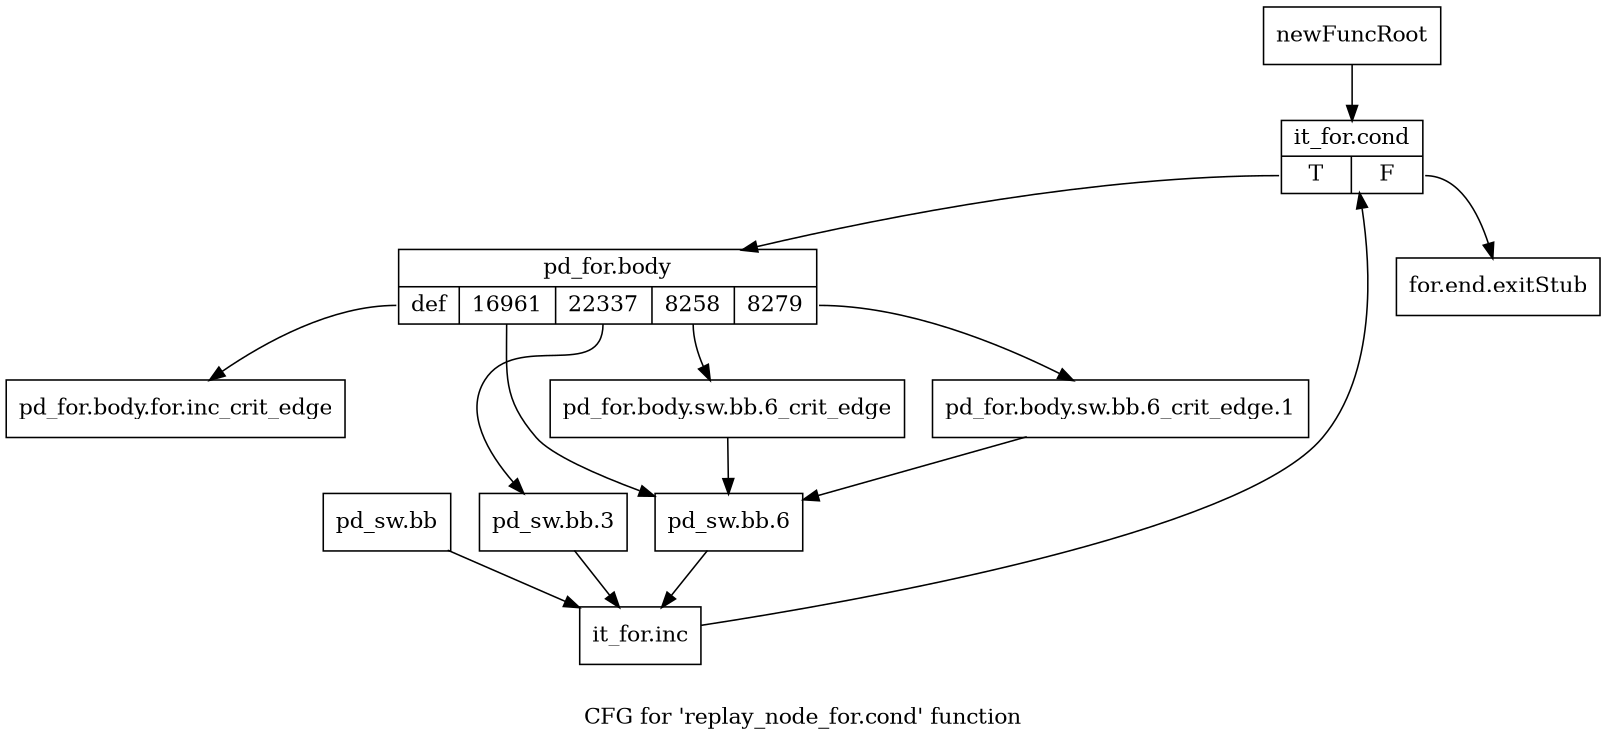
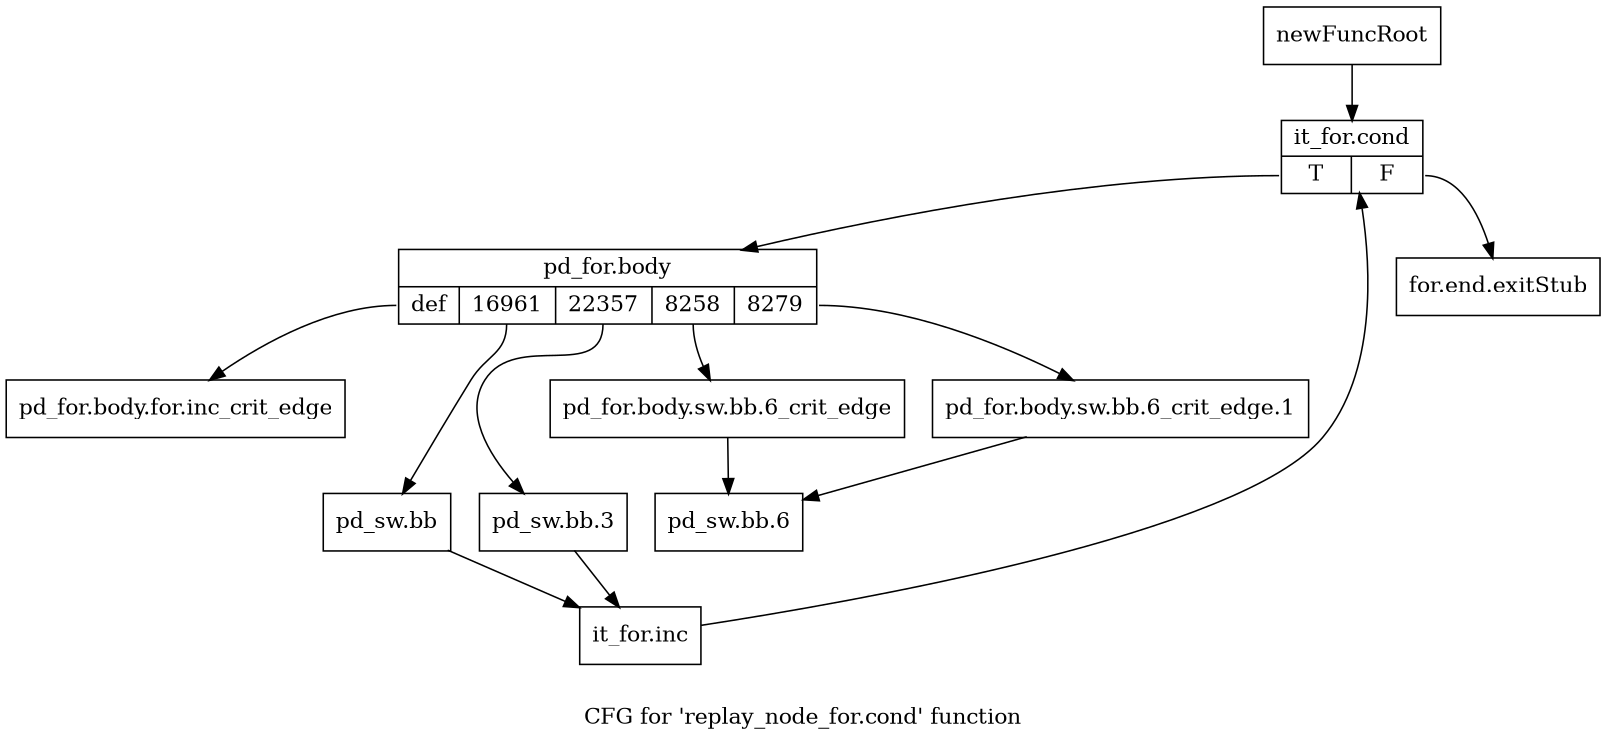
node "pd_for.body": text "22337" -> "22357"
edge "pd_for.body" -> "pd_sw.bb.6": now "pd_for.body" -> "pd_sw.bb"
edge "pd_sw.bb.6" -> "it_for.inc": removed
